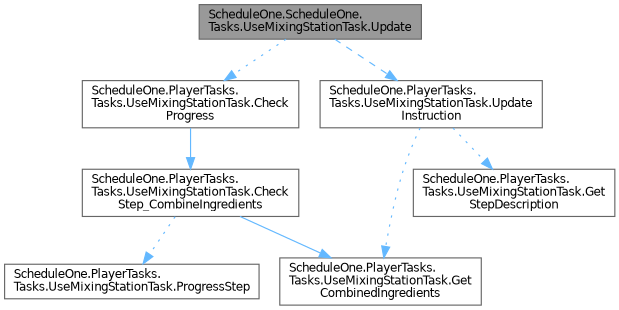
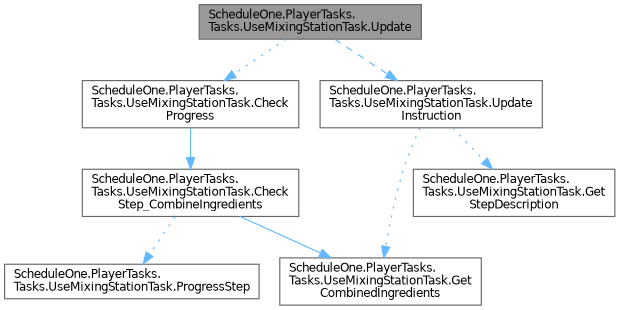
node "ScheduleOne.ScheduleOne. Tasks.UseMixingStationTask.Update": label "ScheduleOne.ScheduleOne. Tasks.UseMixingStationTask.Update" -> "ScheduleOne.PlayerTasks. Tasks.UseMixingStationTask.Update"
